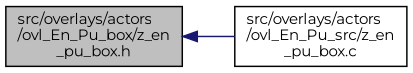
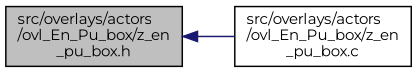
node "src/overlays/actors /ovl_En_Pu_src/z_en _pu_box.c": label "src/overlays/actors /ovl_En_Pu_src/z_en _pu_box.c" -> "src/overlays/actors /ovl_En_Pu_box/z_en _pu_box.c"
